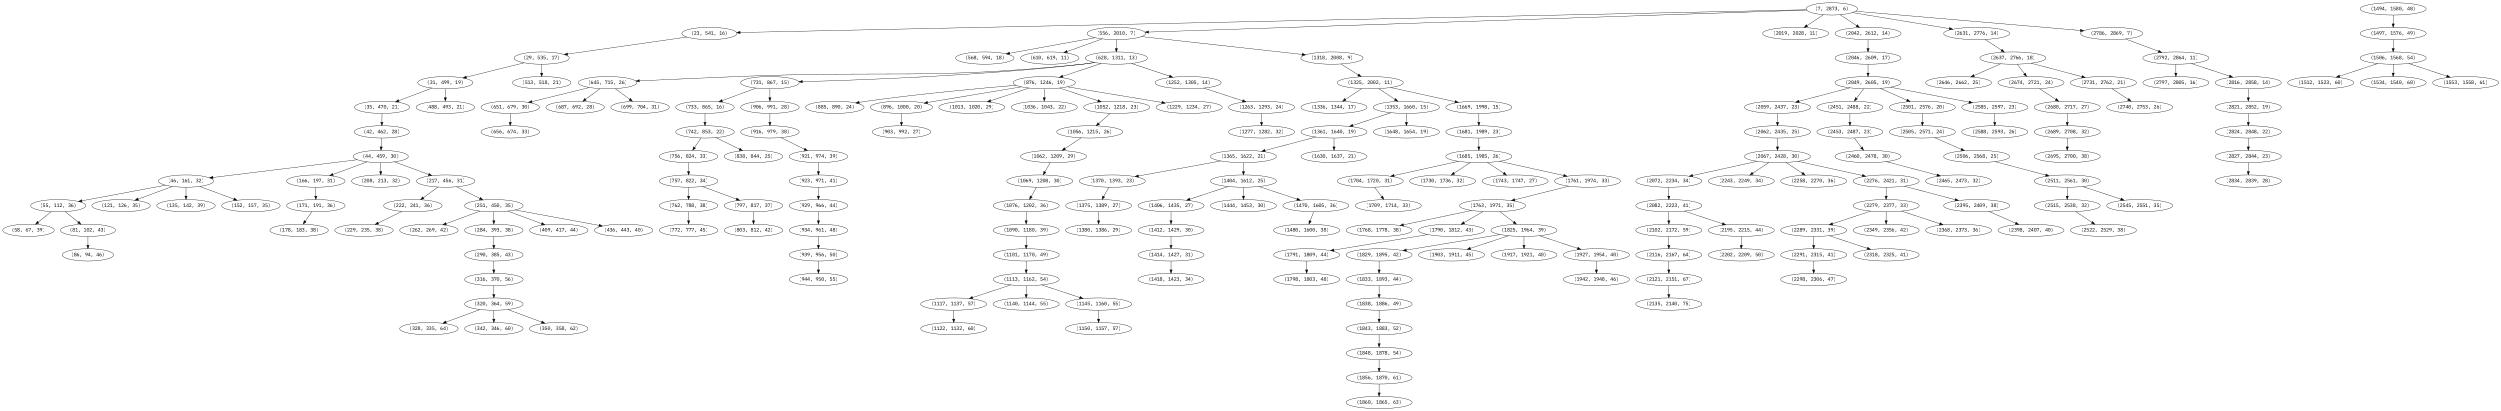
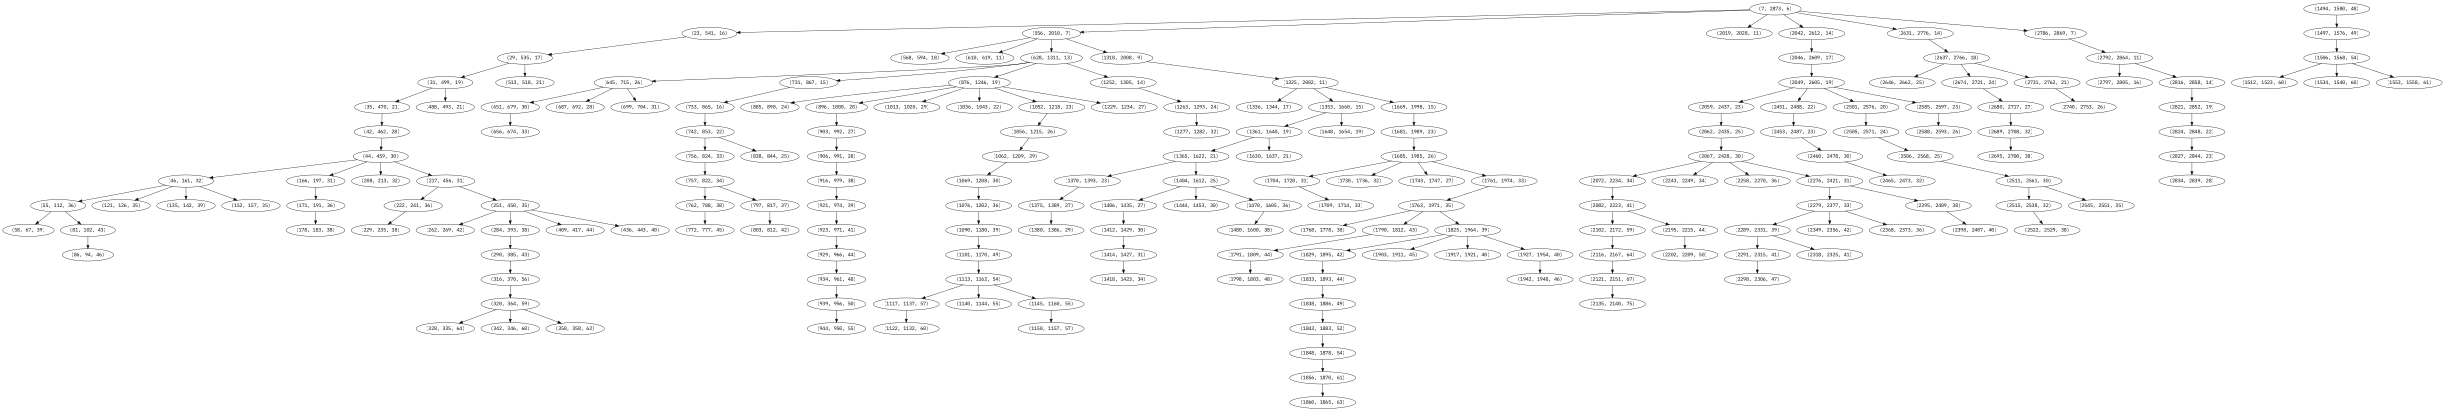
edge "(731, 867, 15)" -> "(906, 991, 28)": now "(903, 992, 27)" -> "(906, 991, 28)"
